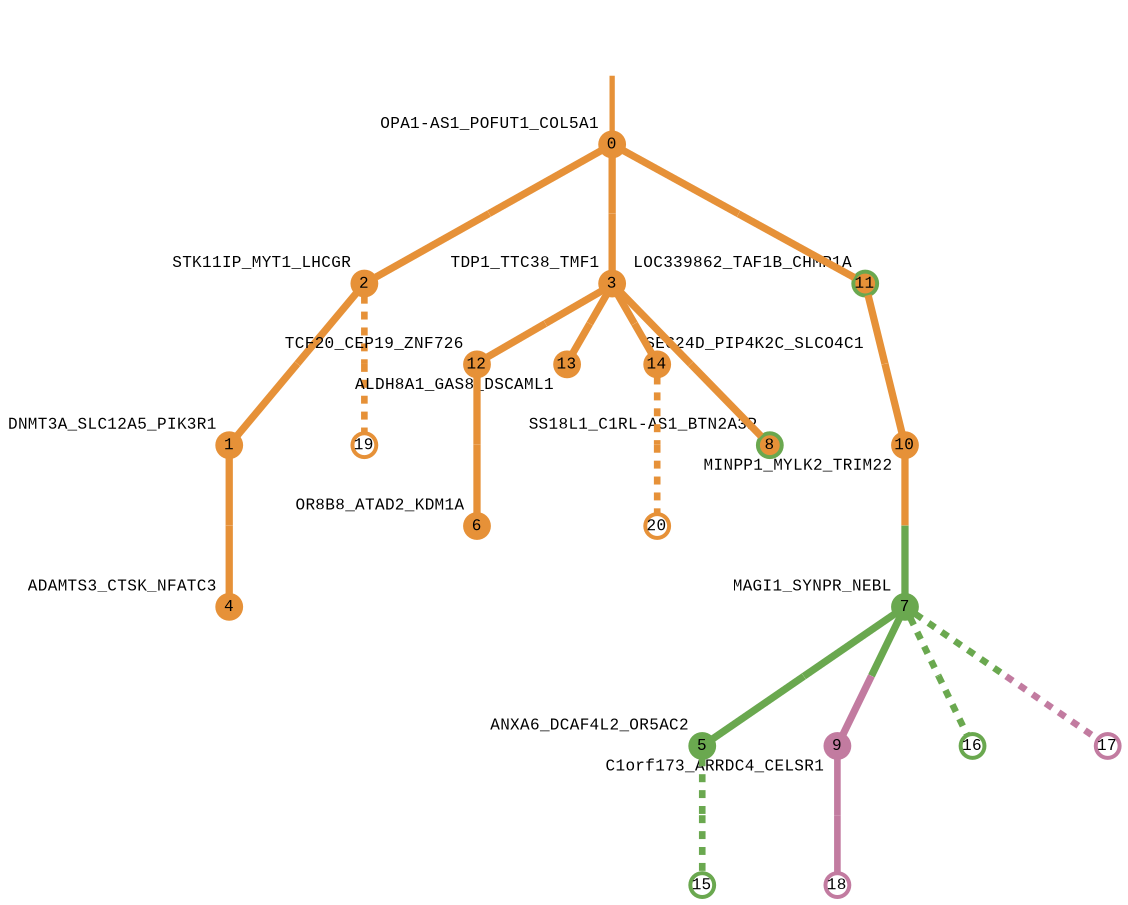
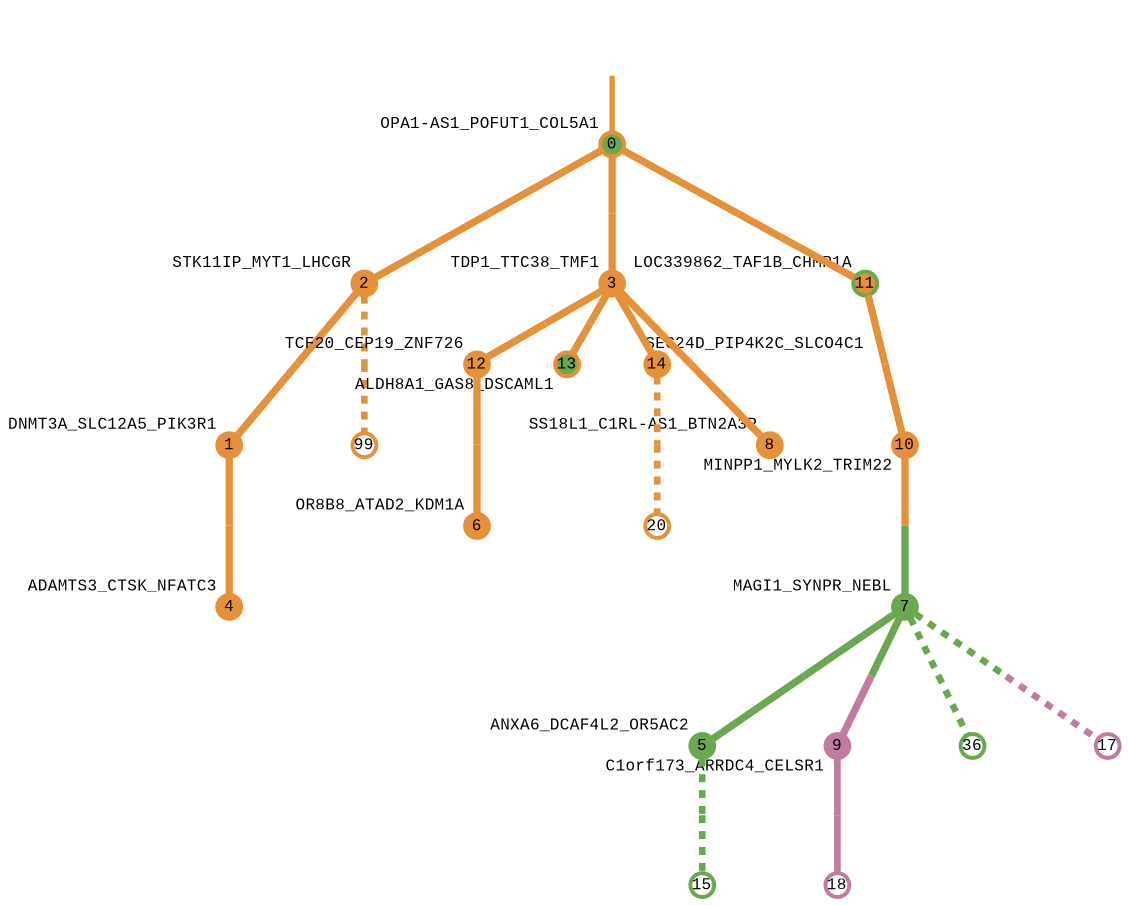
node "0 OPA1-AS1_POFUT1_COL5A1": fillcolor #e69138ff -> #6aa84fff
node "13 ALDH8A1_GAS8_DSCAML1": fillcolor #e69138ff -> #6aa84fff
node "19": label "19" -> "99"
node "8 SS18L1_C1RL-AS1_BTN2A3P": color #6aa84fff -> #e69138ff
node "16": label "16" -> "36"
